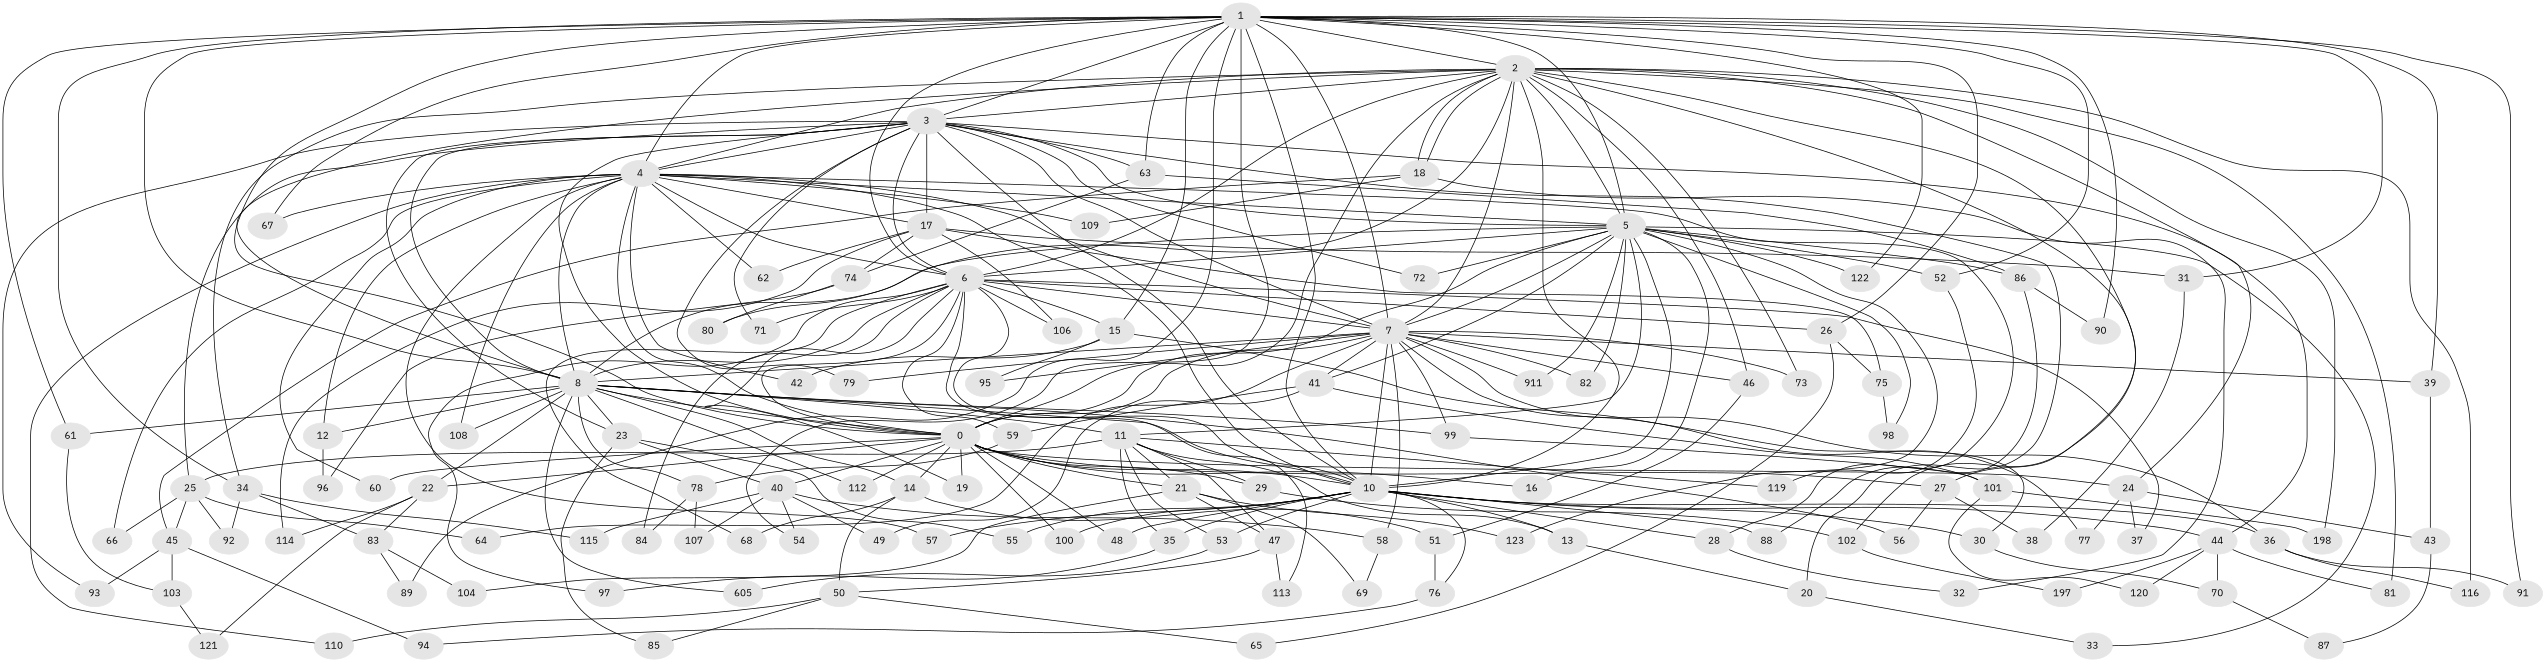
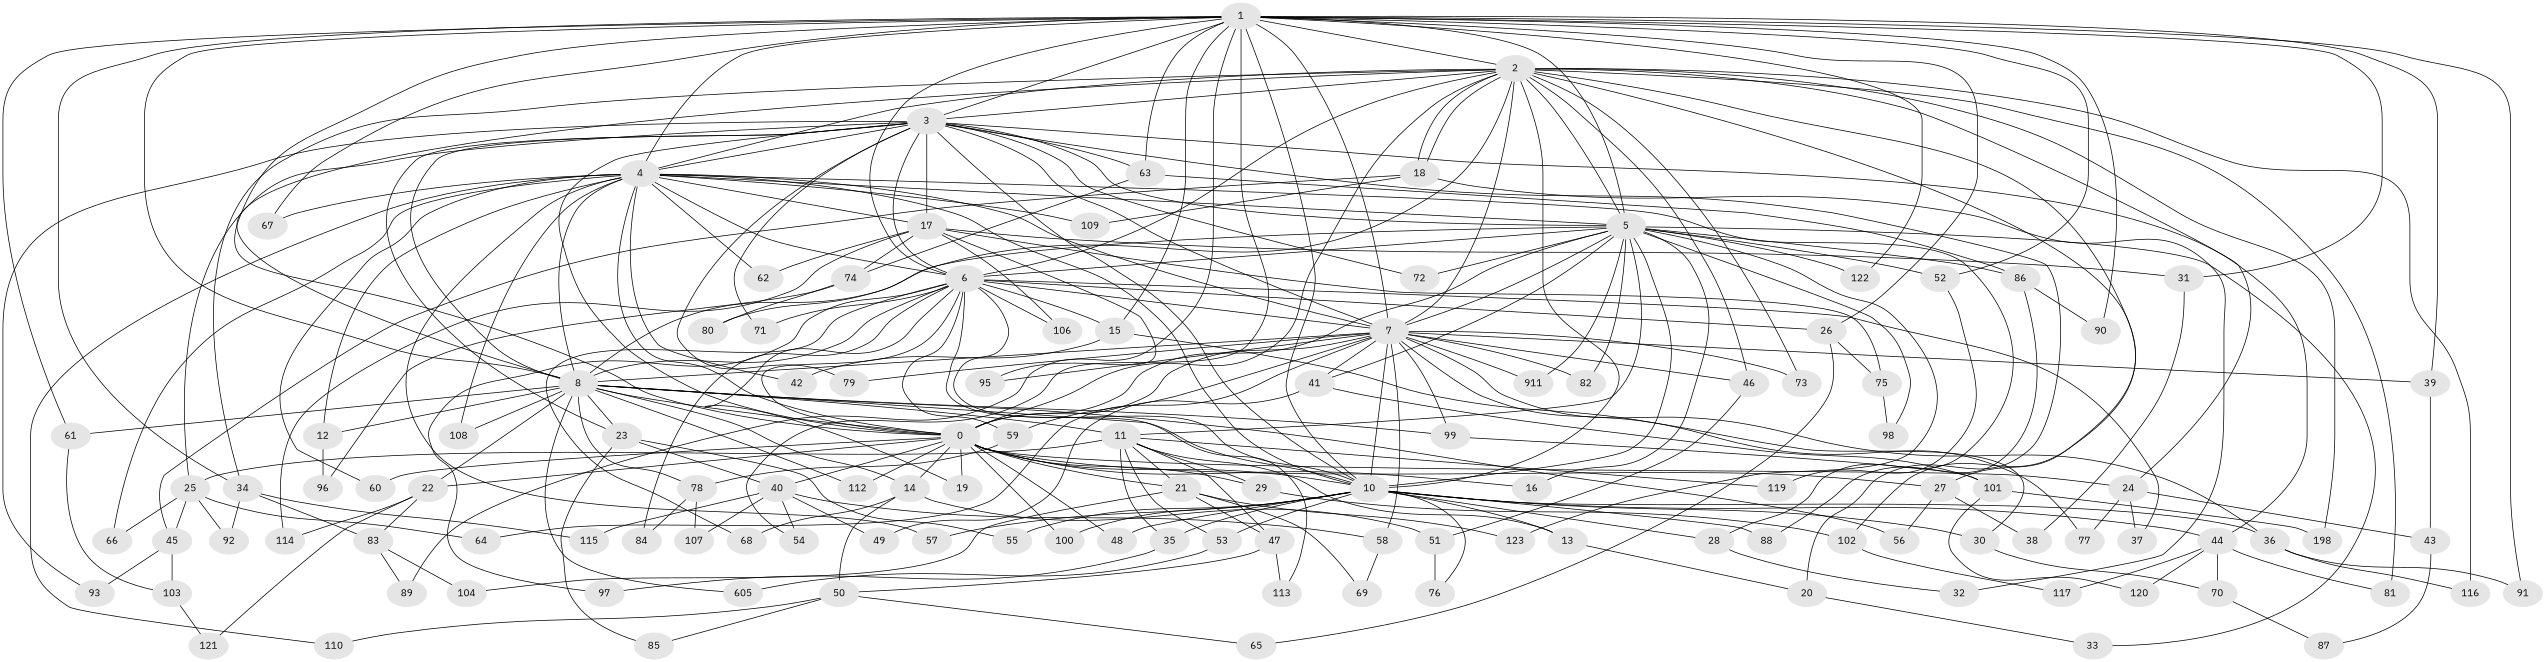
edge "15" -- "95": now "17" -- "95"
edge "41" -- "59": now "7" -- "59"
node "197": label "197" -> "117"
node "94": removed
